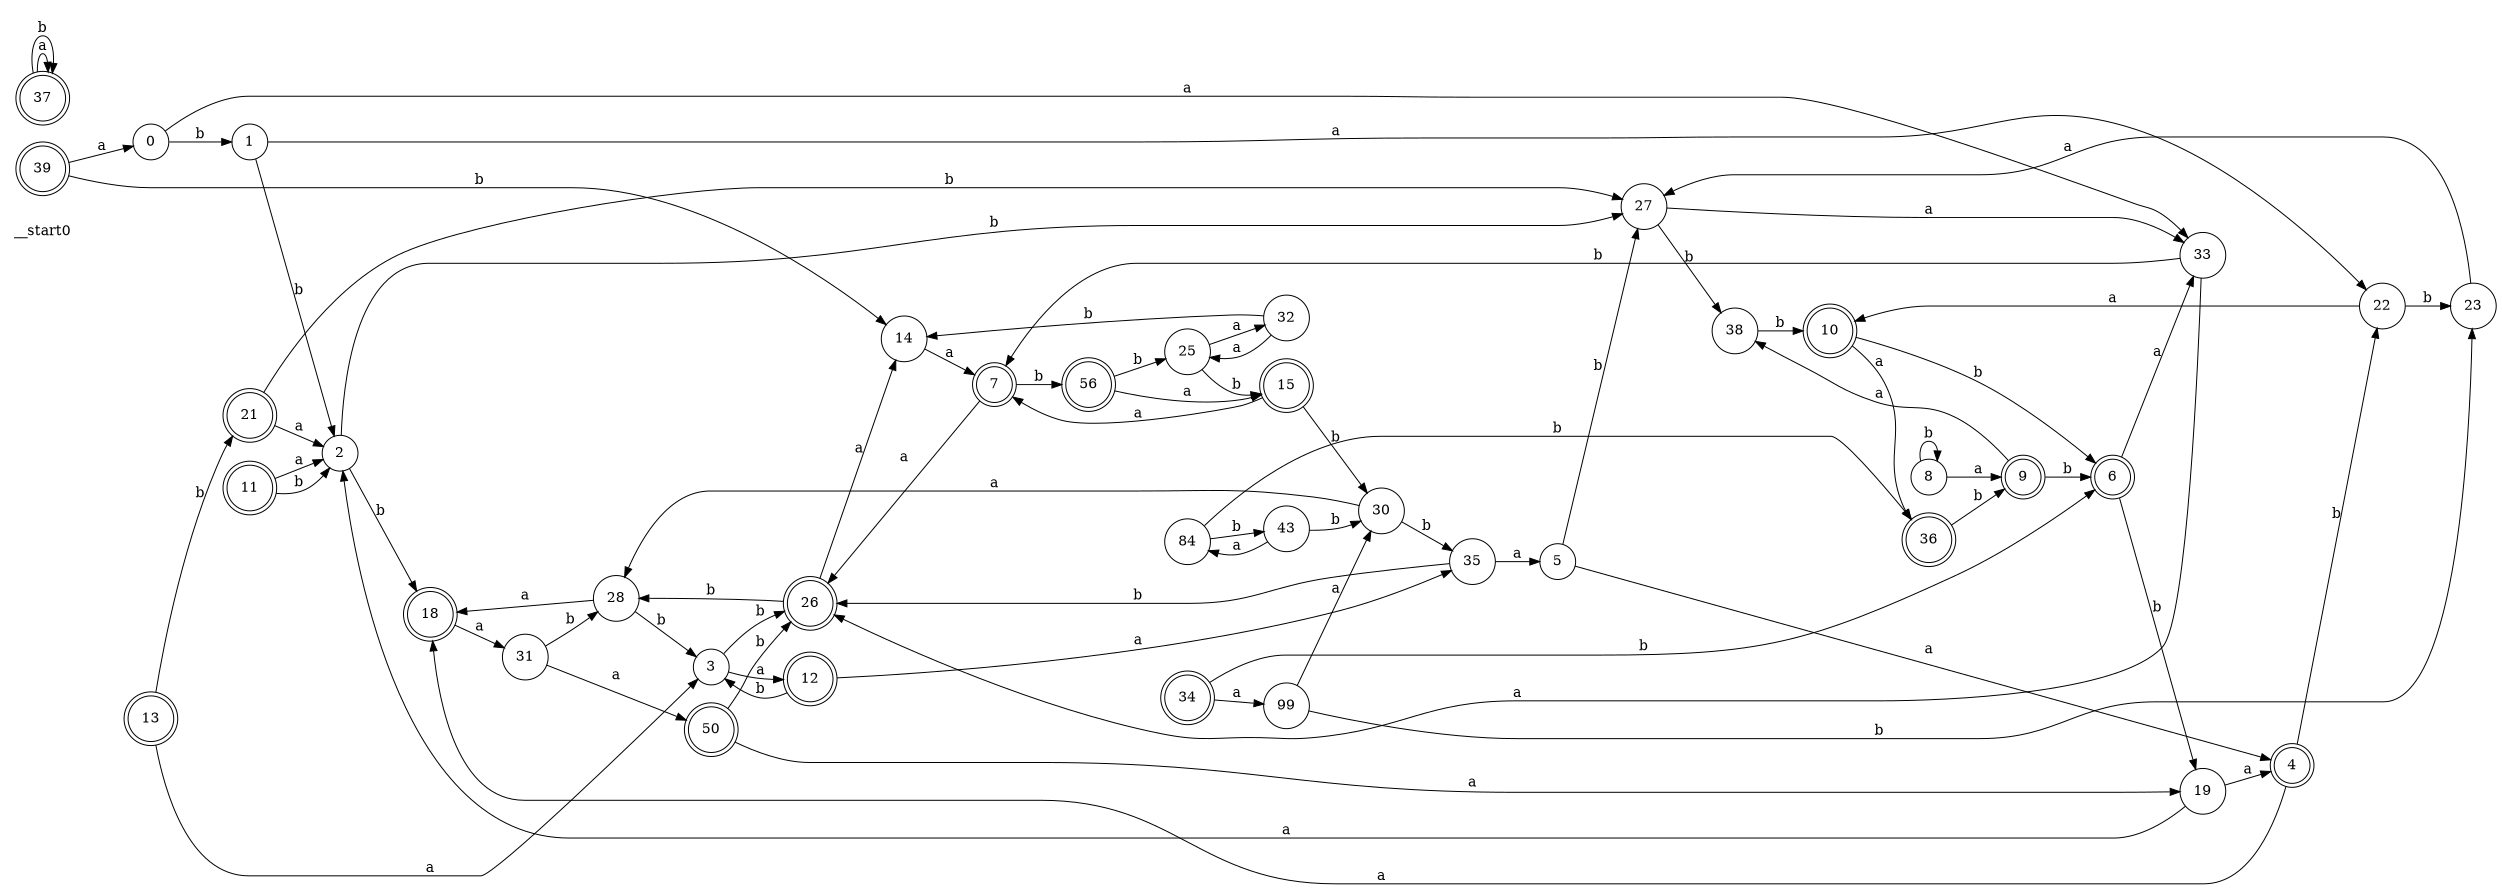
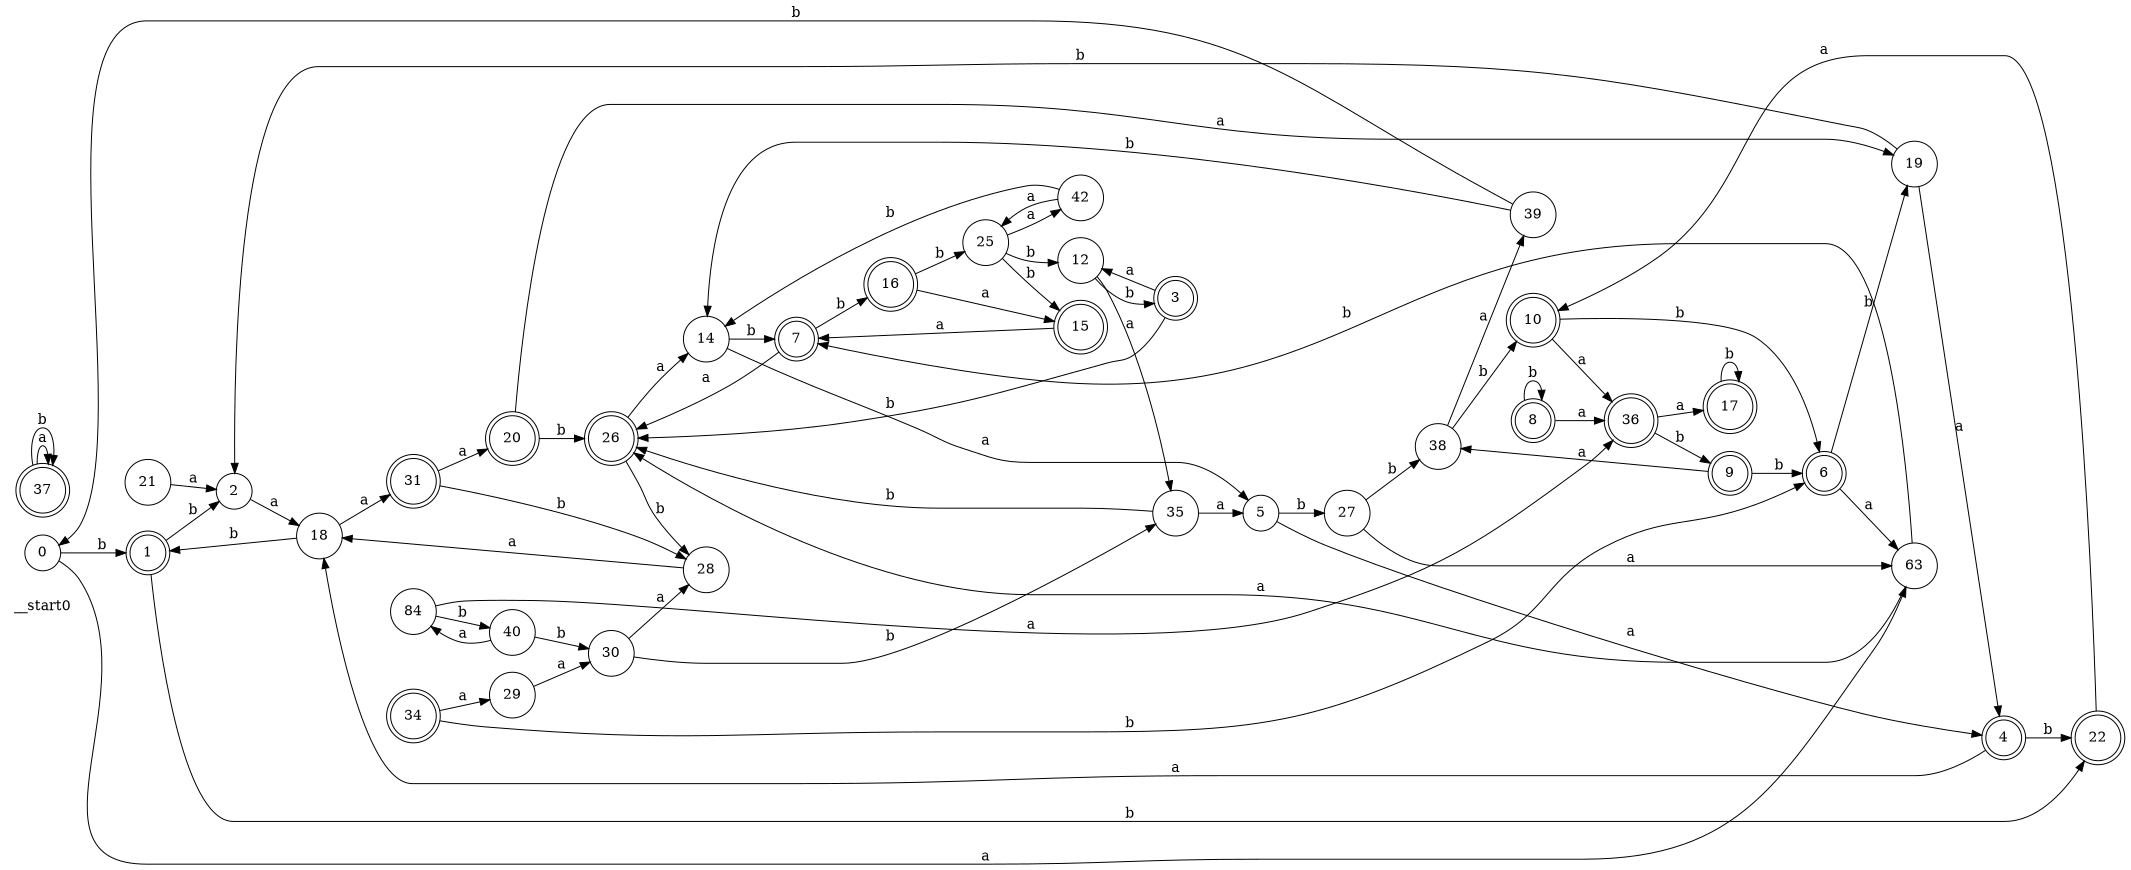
edge "1" -> "22": label "a" -> "b"
node "1": shape circle -> doublecircle
edge "39" -> "0": label "a" -> "b"
node "39": shape doublecircle -> circle
edge "21" -> "27": removed, label "b"
edge "2" -> "27": removed, label "b"
node "33": label "33" -> "63"
edge "25" -> "12": added, label "b"
node "22": shape circle -> doublecircle
node "23": removed
node "32": label "32" -> "42"
edge "38" -> "39": added, label "a"
edge "14" -> "7": label "a" -> "b"
node "56": label "56" -> "16"
node "17": added
node "21": shape doublecircle -> circle
edge "84" -> "36": label "b" -> "a"
edge "15" -> "30": removed, label "b"
edge "14" -> "5": added, label "a"
node "8": shape circle -> doublecircle
edge "8" -> "9": now "8" -> "36"
node "11": removed
edge "2" -> "18": label "b" -> "a"
node "43": label "43" -> "40"
edge "18" -> "1": added, label "b"
node "18": shape doublecircle -> circle
edge "28" -> "3": removed, label "b"
node "31": shape circle -> doublecircle
node "3": shape circle -> doublecircle
node "12": shape doublecircle -> circle
node "99": label "99" -> "29"
node "13": removed
node "50": label "50" -> "20"
edge "19" -> "2": label "a" -> "b"
